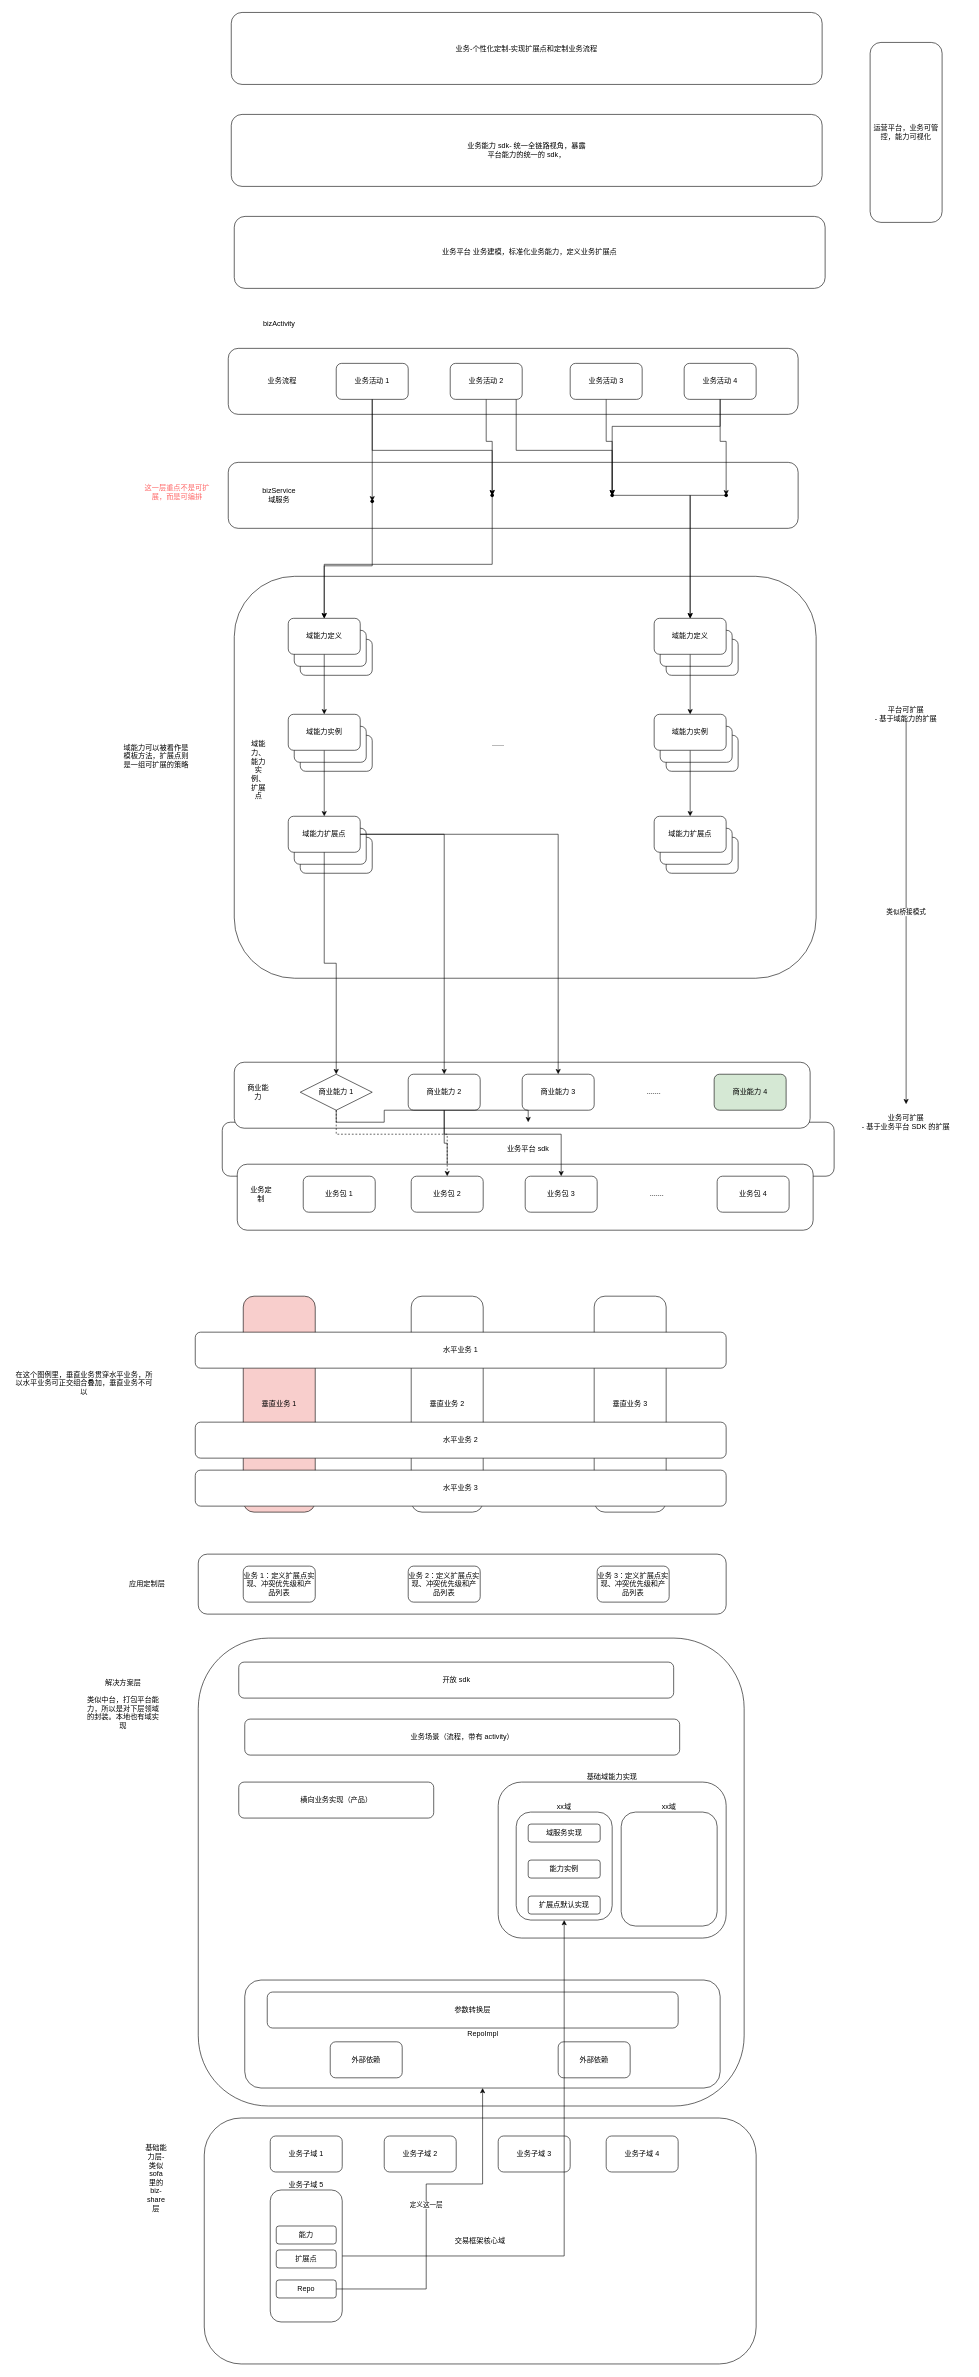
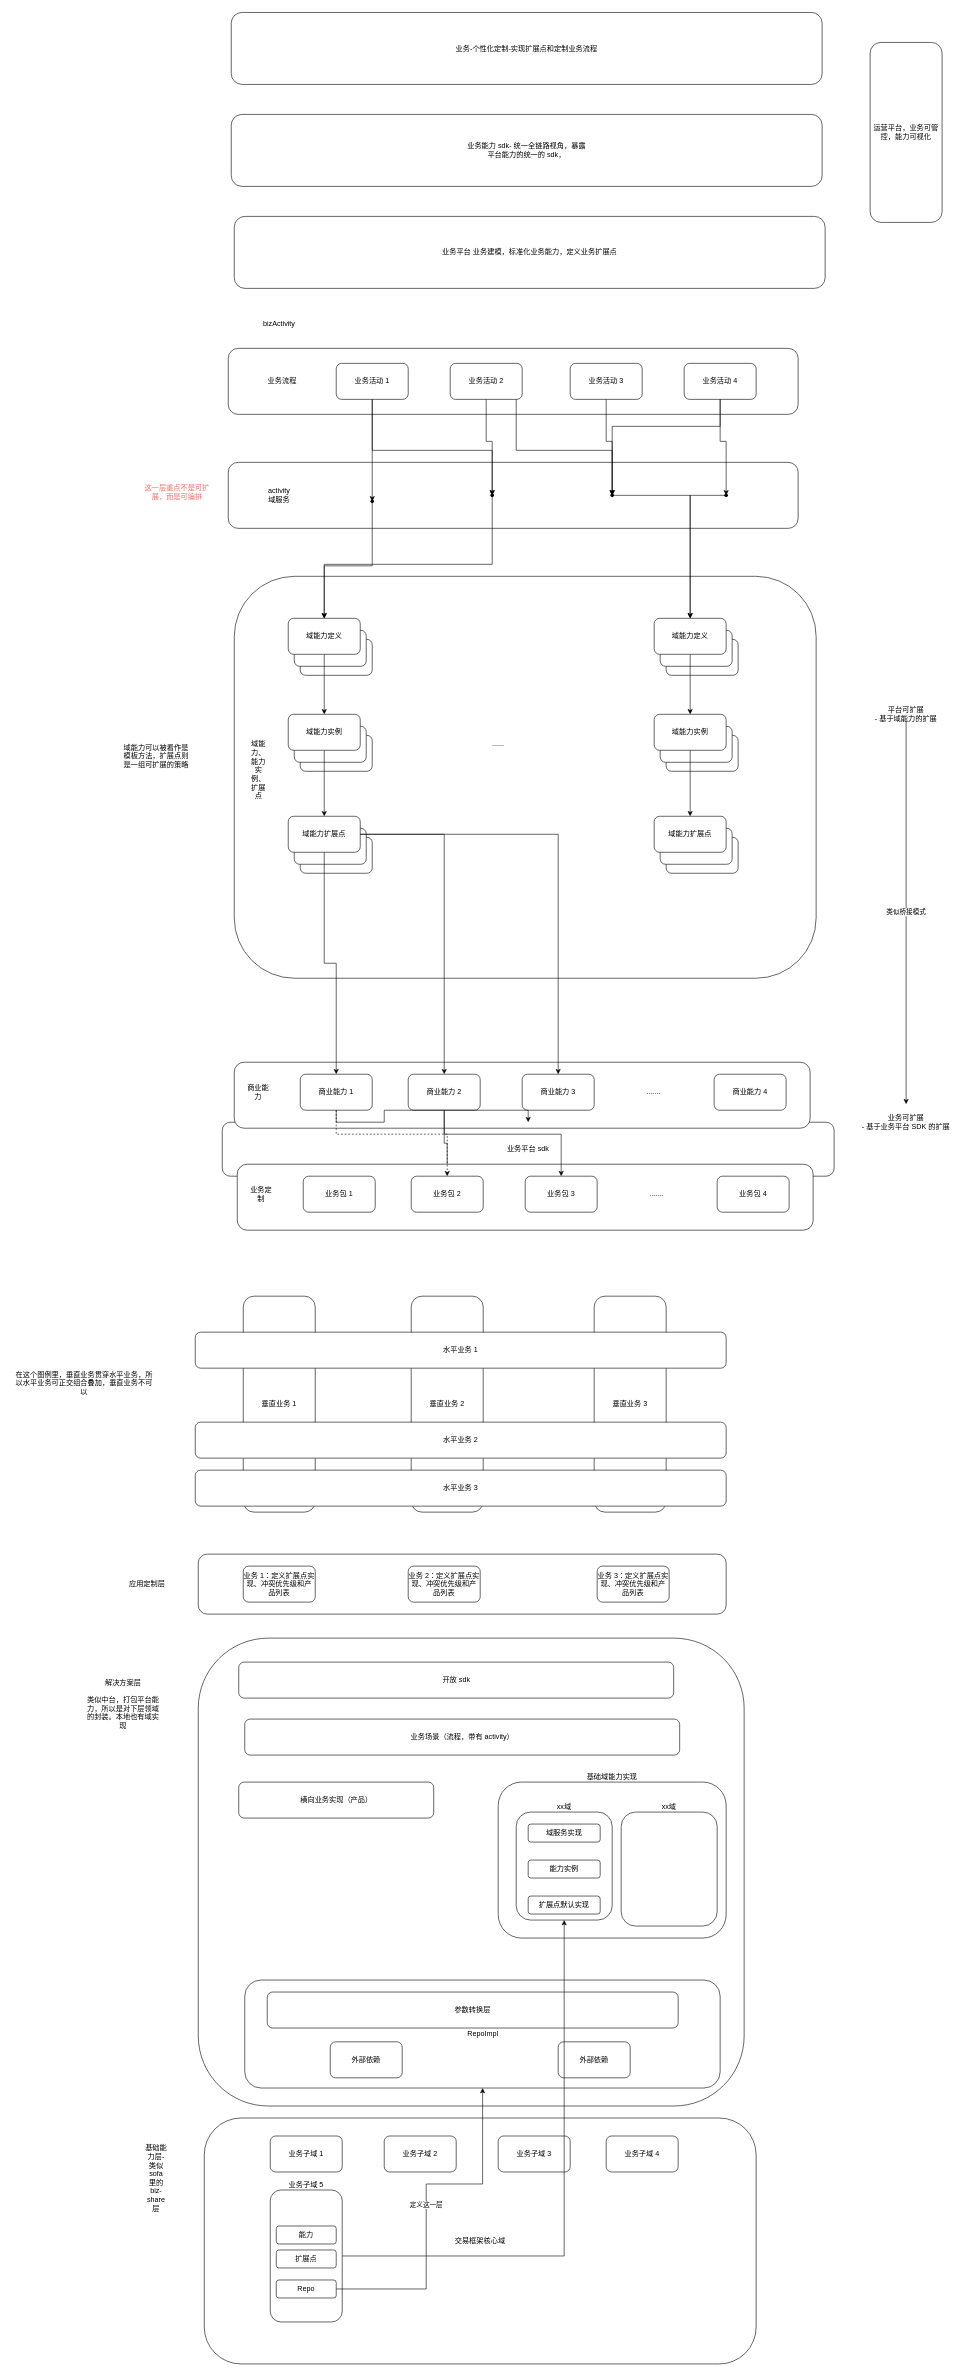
node "bizService 域服务": label "bizService 域服务" -> "activity 域服务"
node "商业能力 1": shape diamond -> rounded rectangle
node "商业能力 4": fillcolor #d5e8d4 -> #ffffff
node "垂直业务 1": fillcolor #f8cecc -> #ffffff
